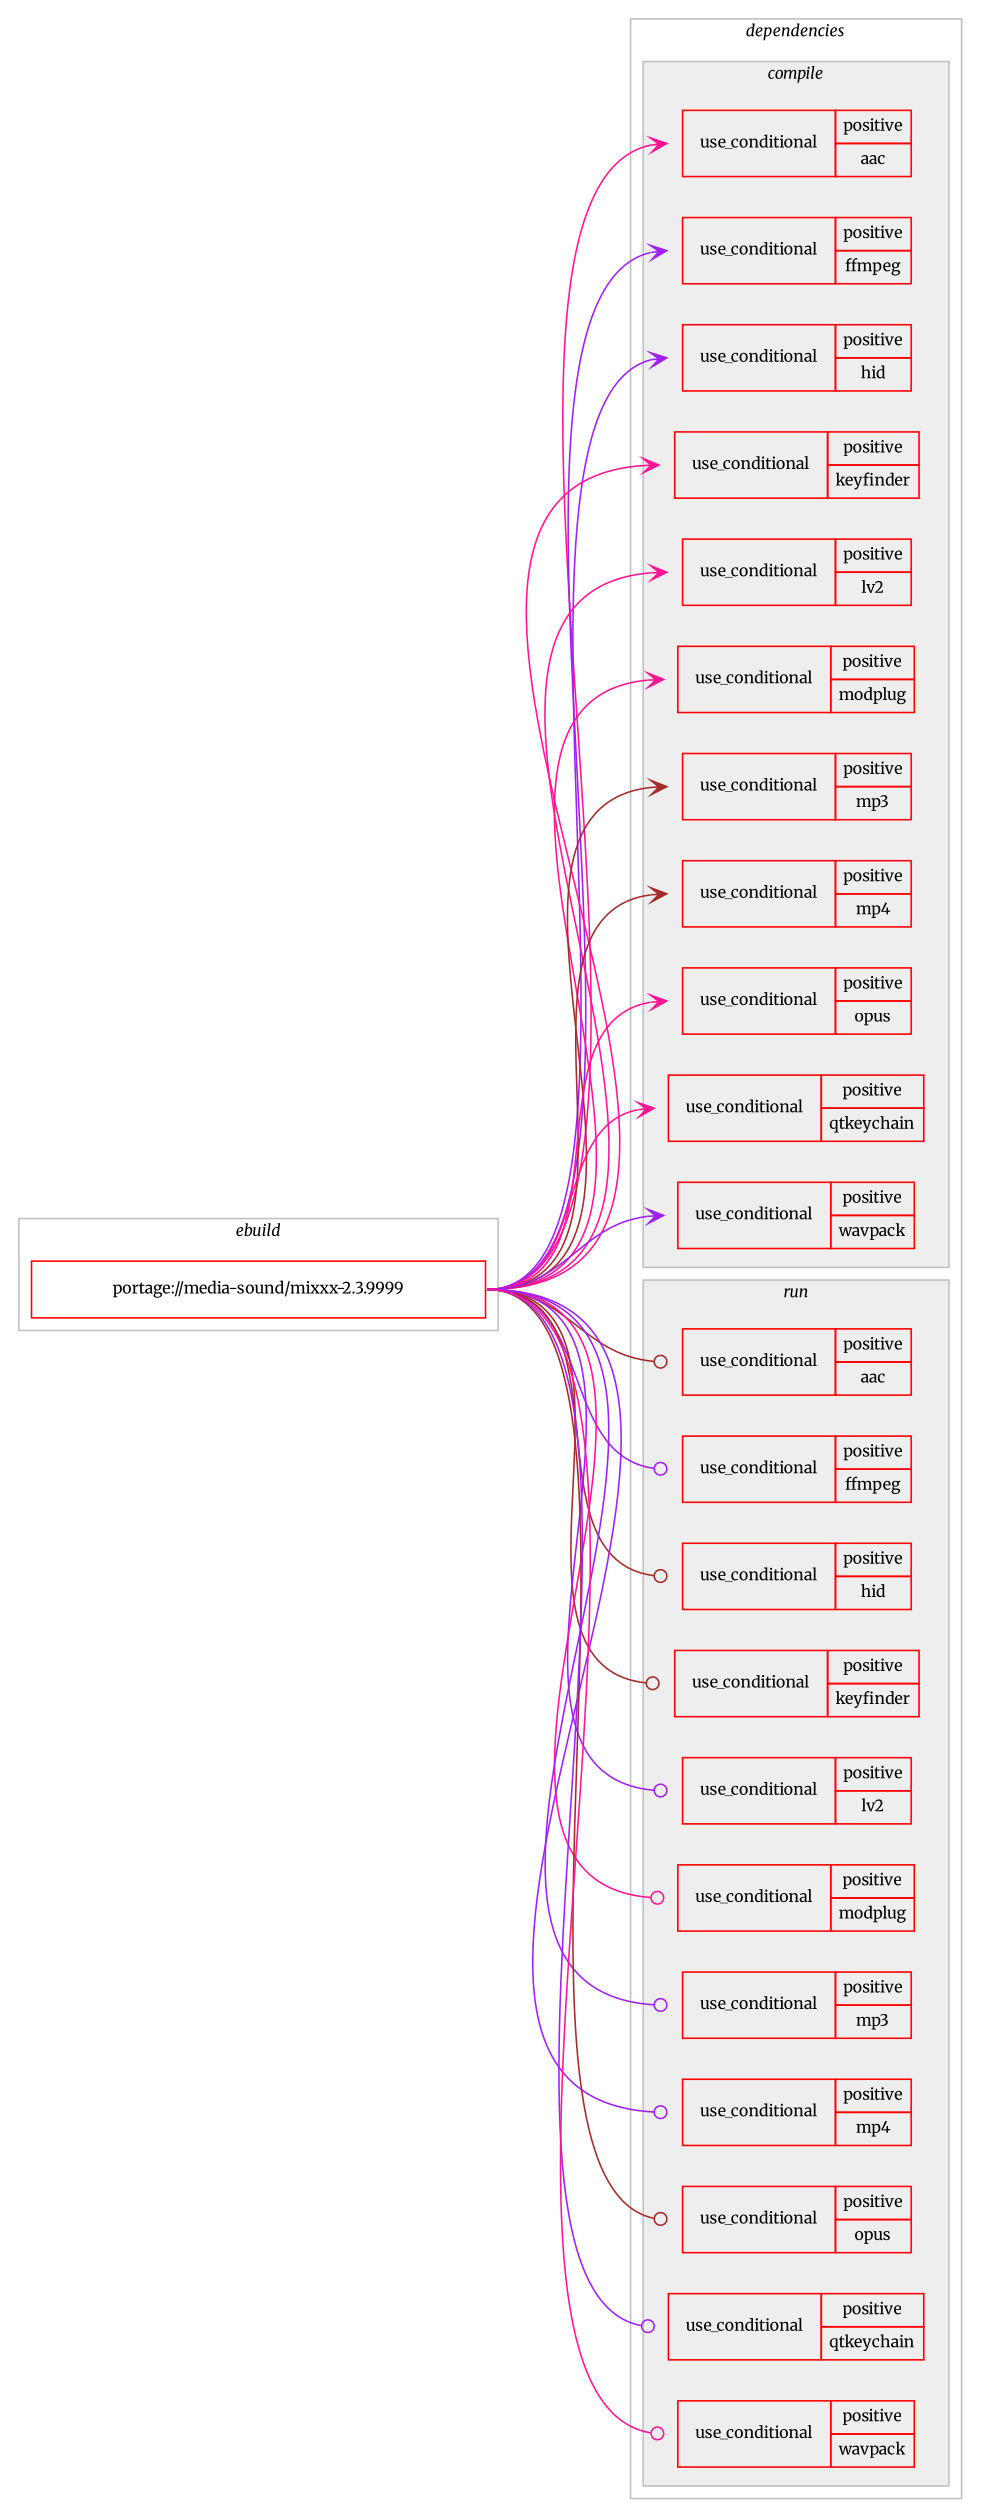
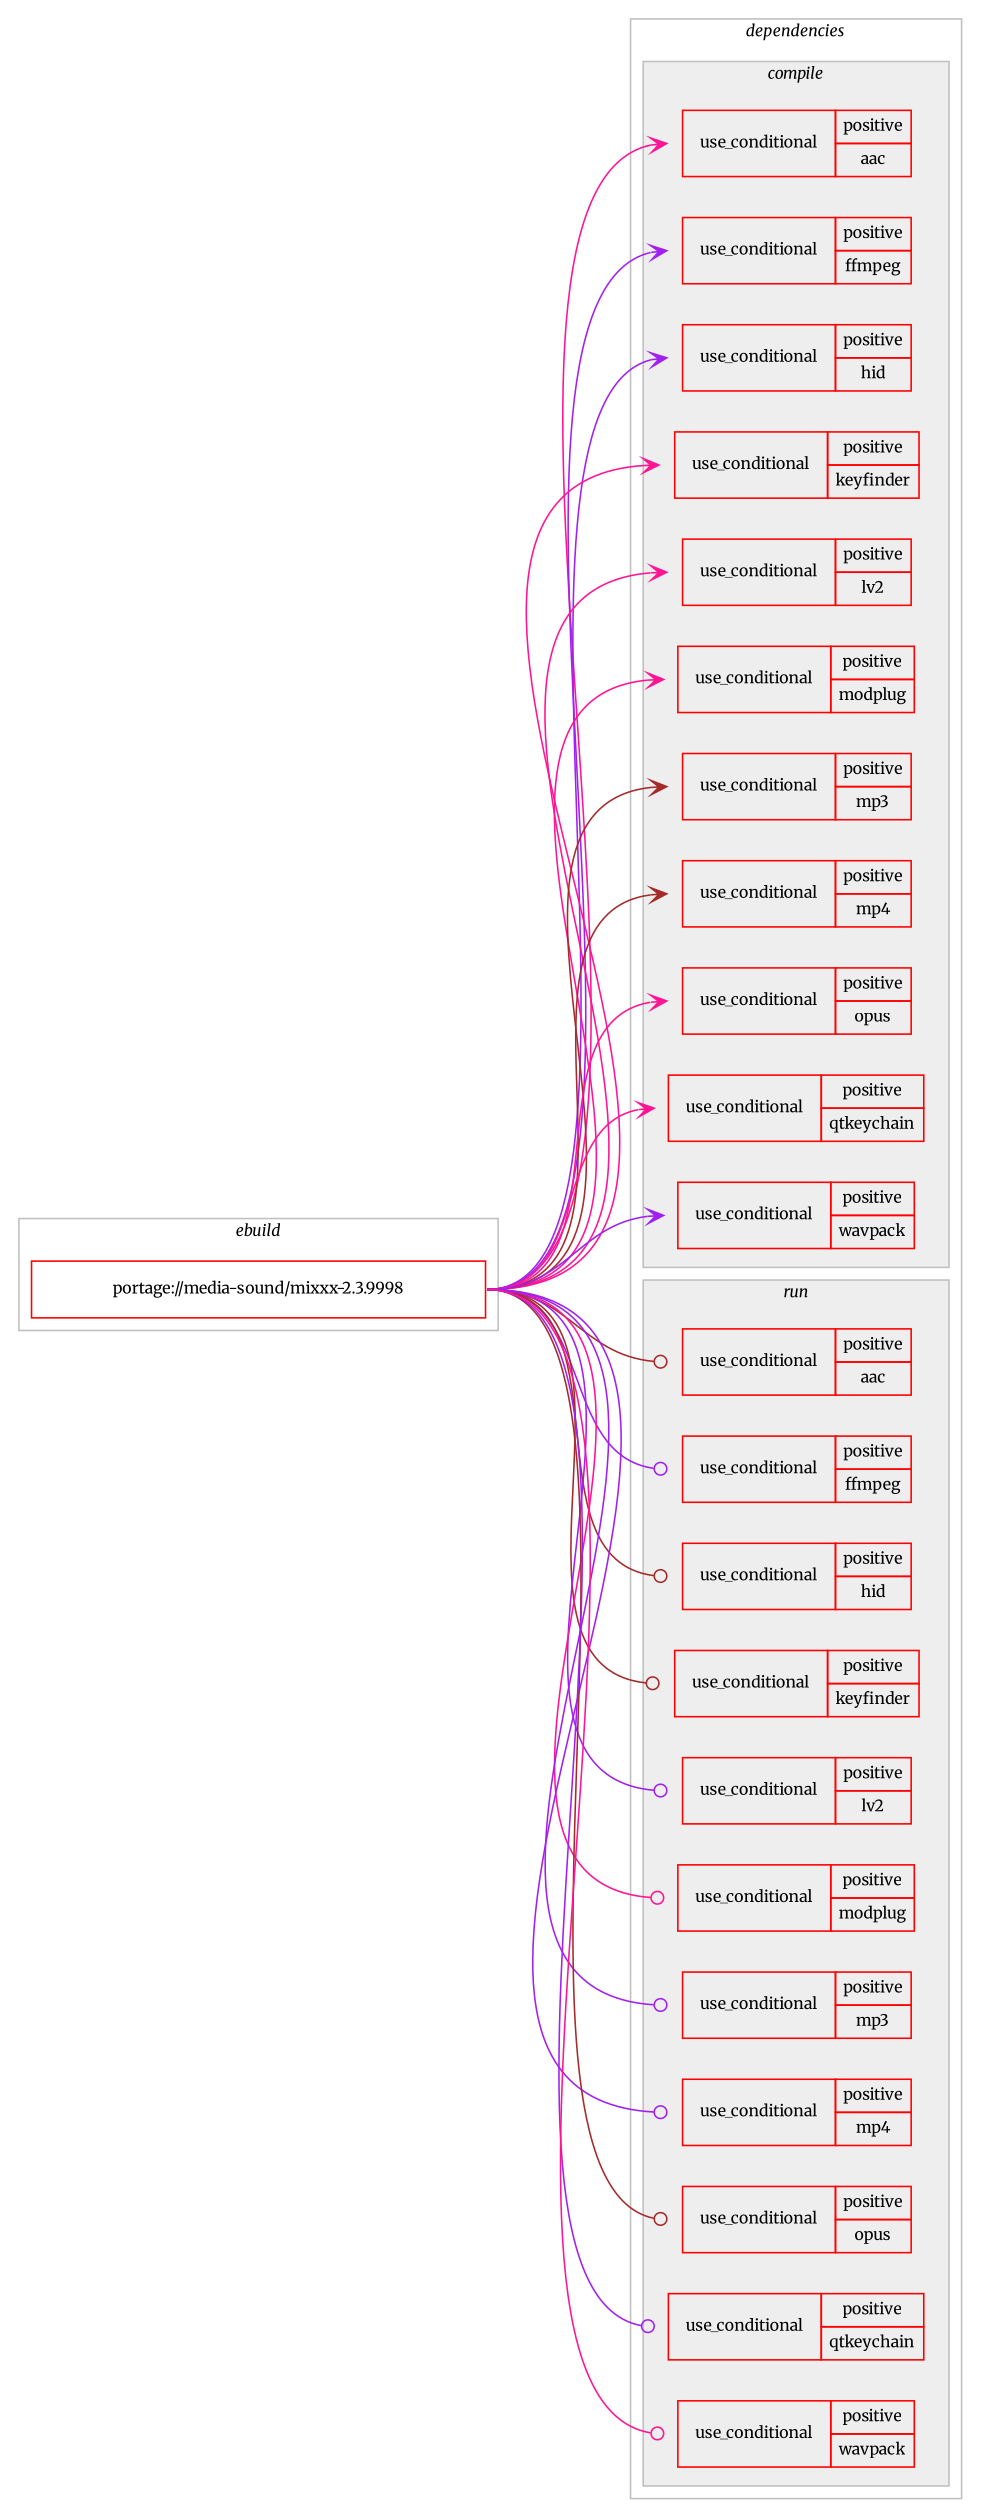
node "portage://media-sound/mixxx-2.3.9999": label "portage://media-sound/mixxx-2.3.9999" -> "portage://media-sound/mixxx-2.3.9998"
